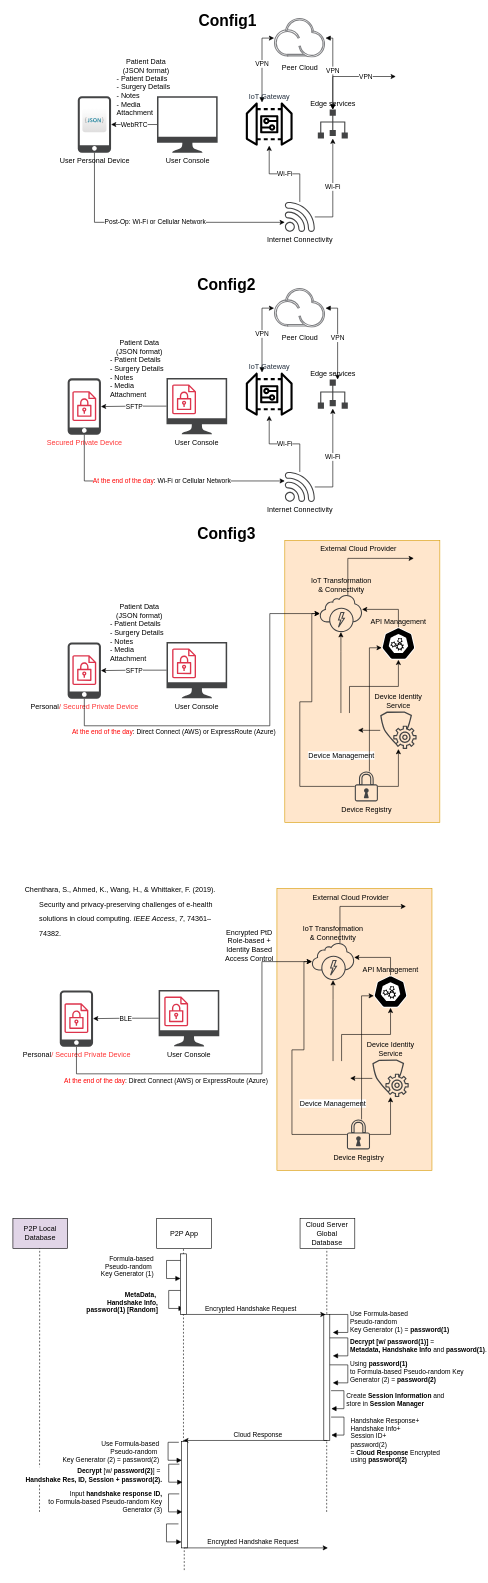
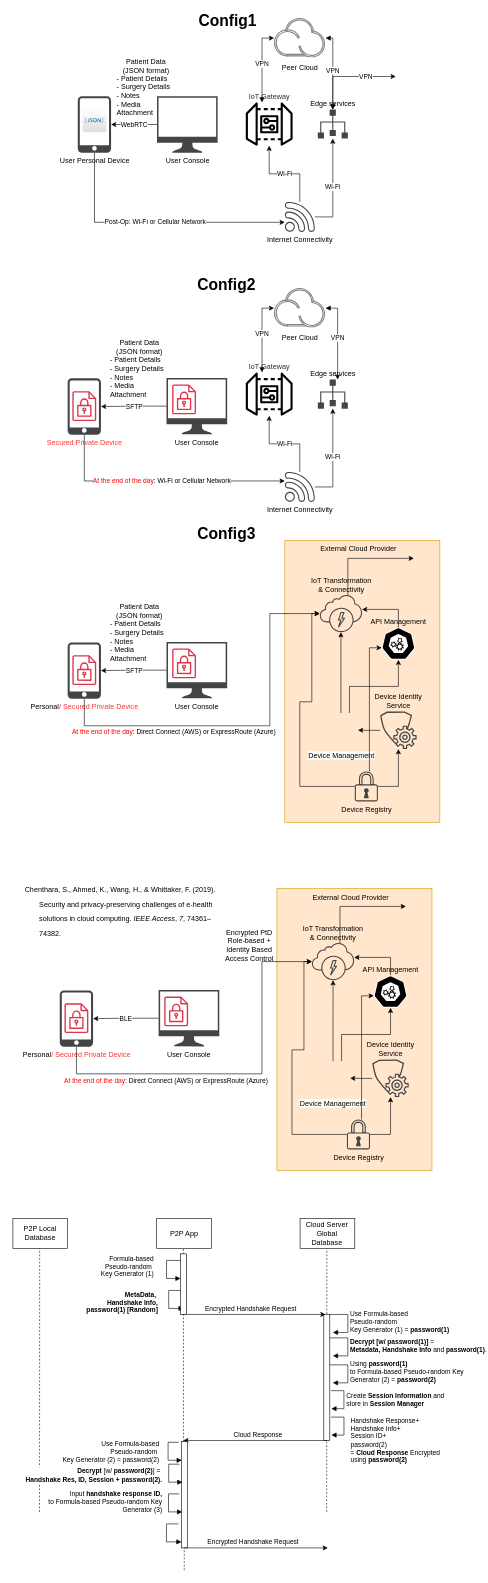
node "P2P Local Database": fillcolor #e1d5e7 -> #ffffff
